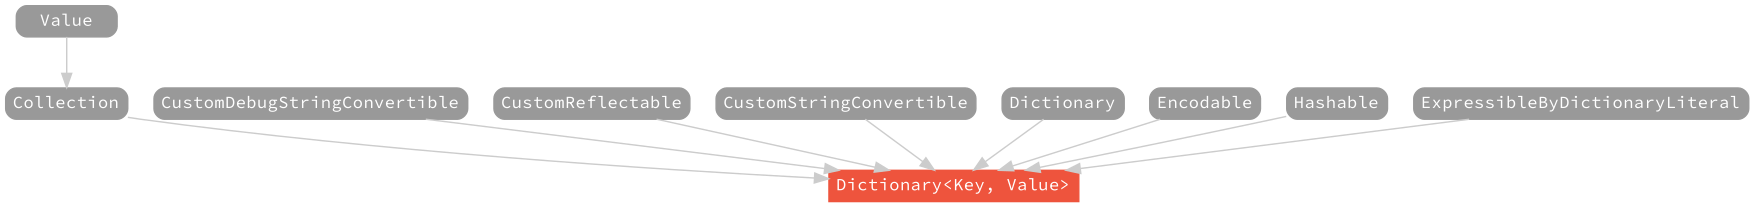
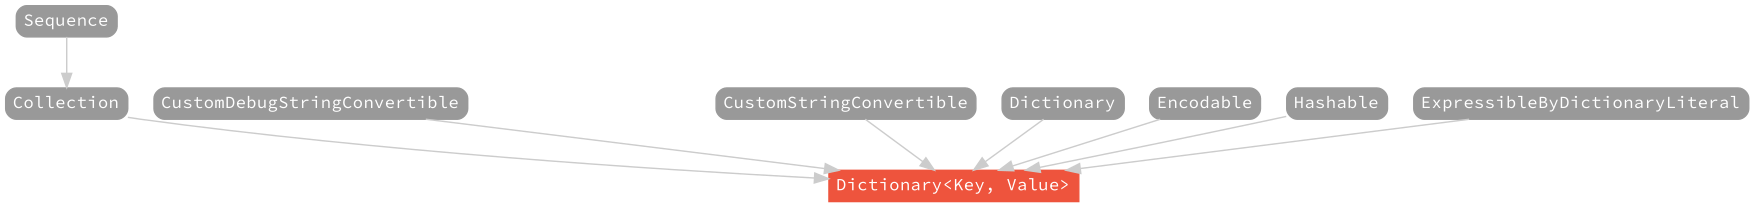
node "Value": label "Value" -> "Sequence"
node "CustomReflectable": removed
